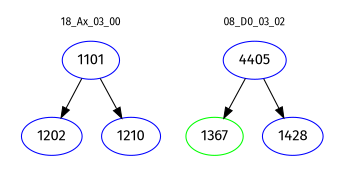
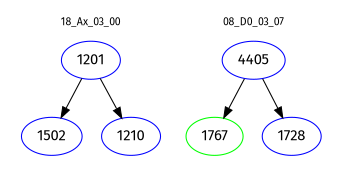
cluster "08_D0_03_02": label "08_D0_03_02" -> "08_D0_03_07"
node "1101": label "1101" -> "1201"
node "1202": label "1202" -> "1502"
node "1367": label "1367" -> "1767"
node "1428": label "1428" -> "1728"
